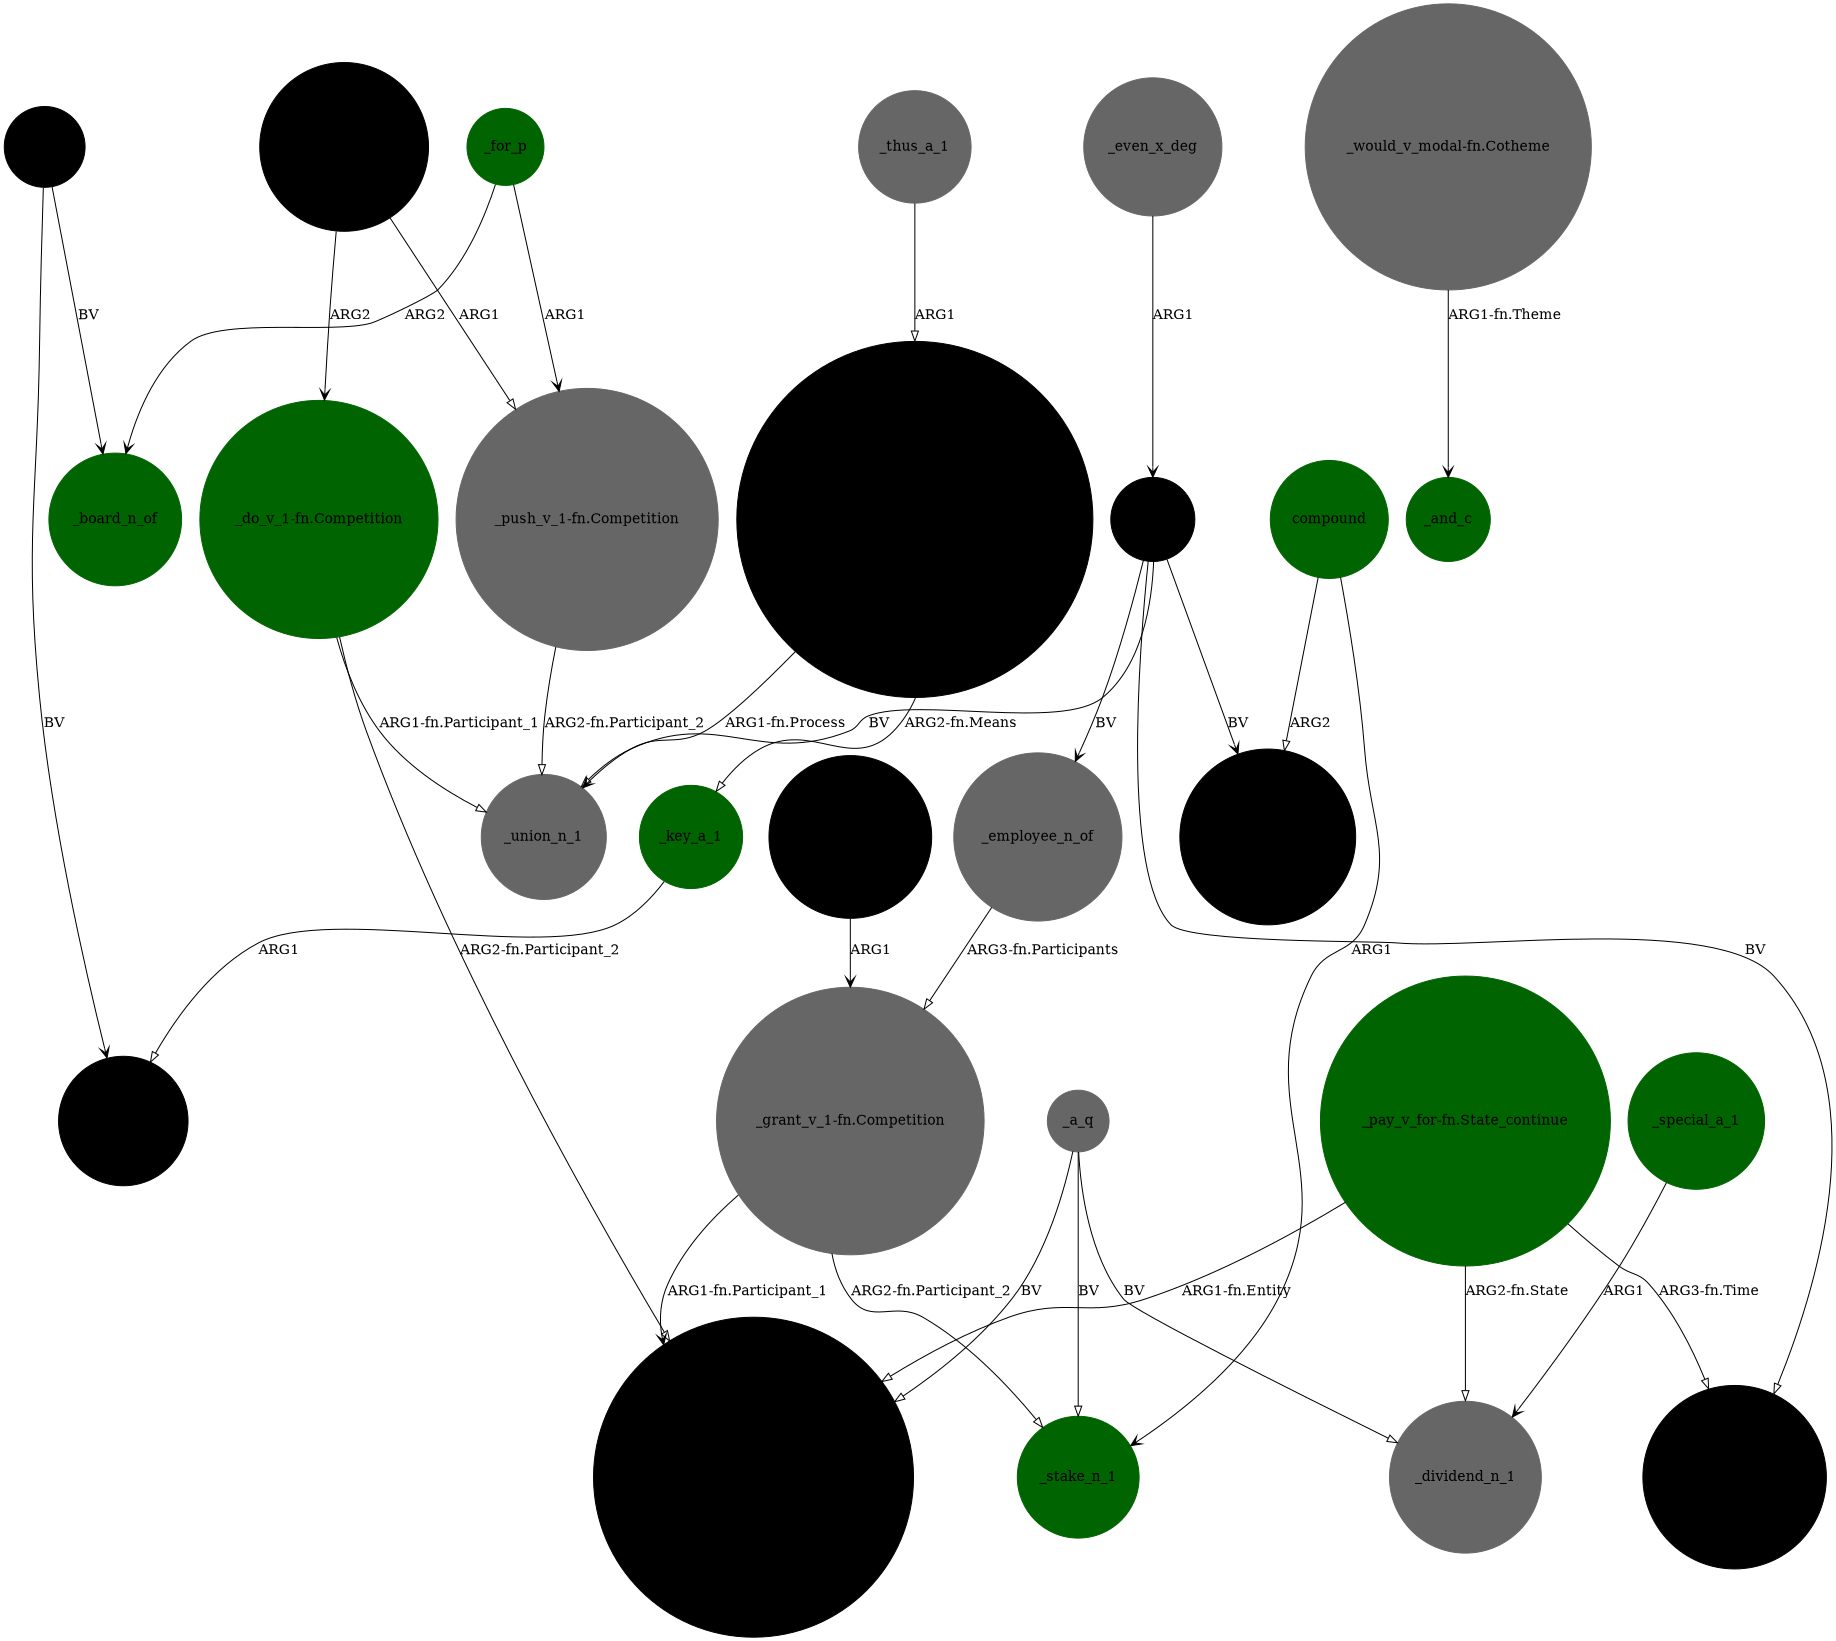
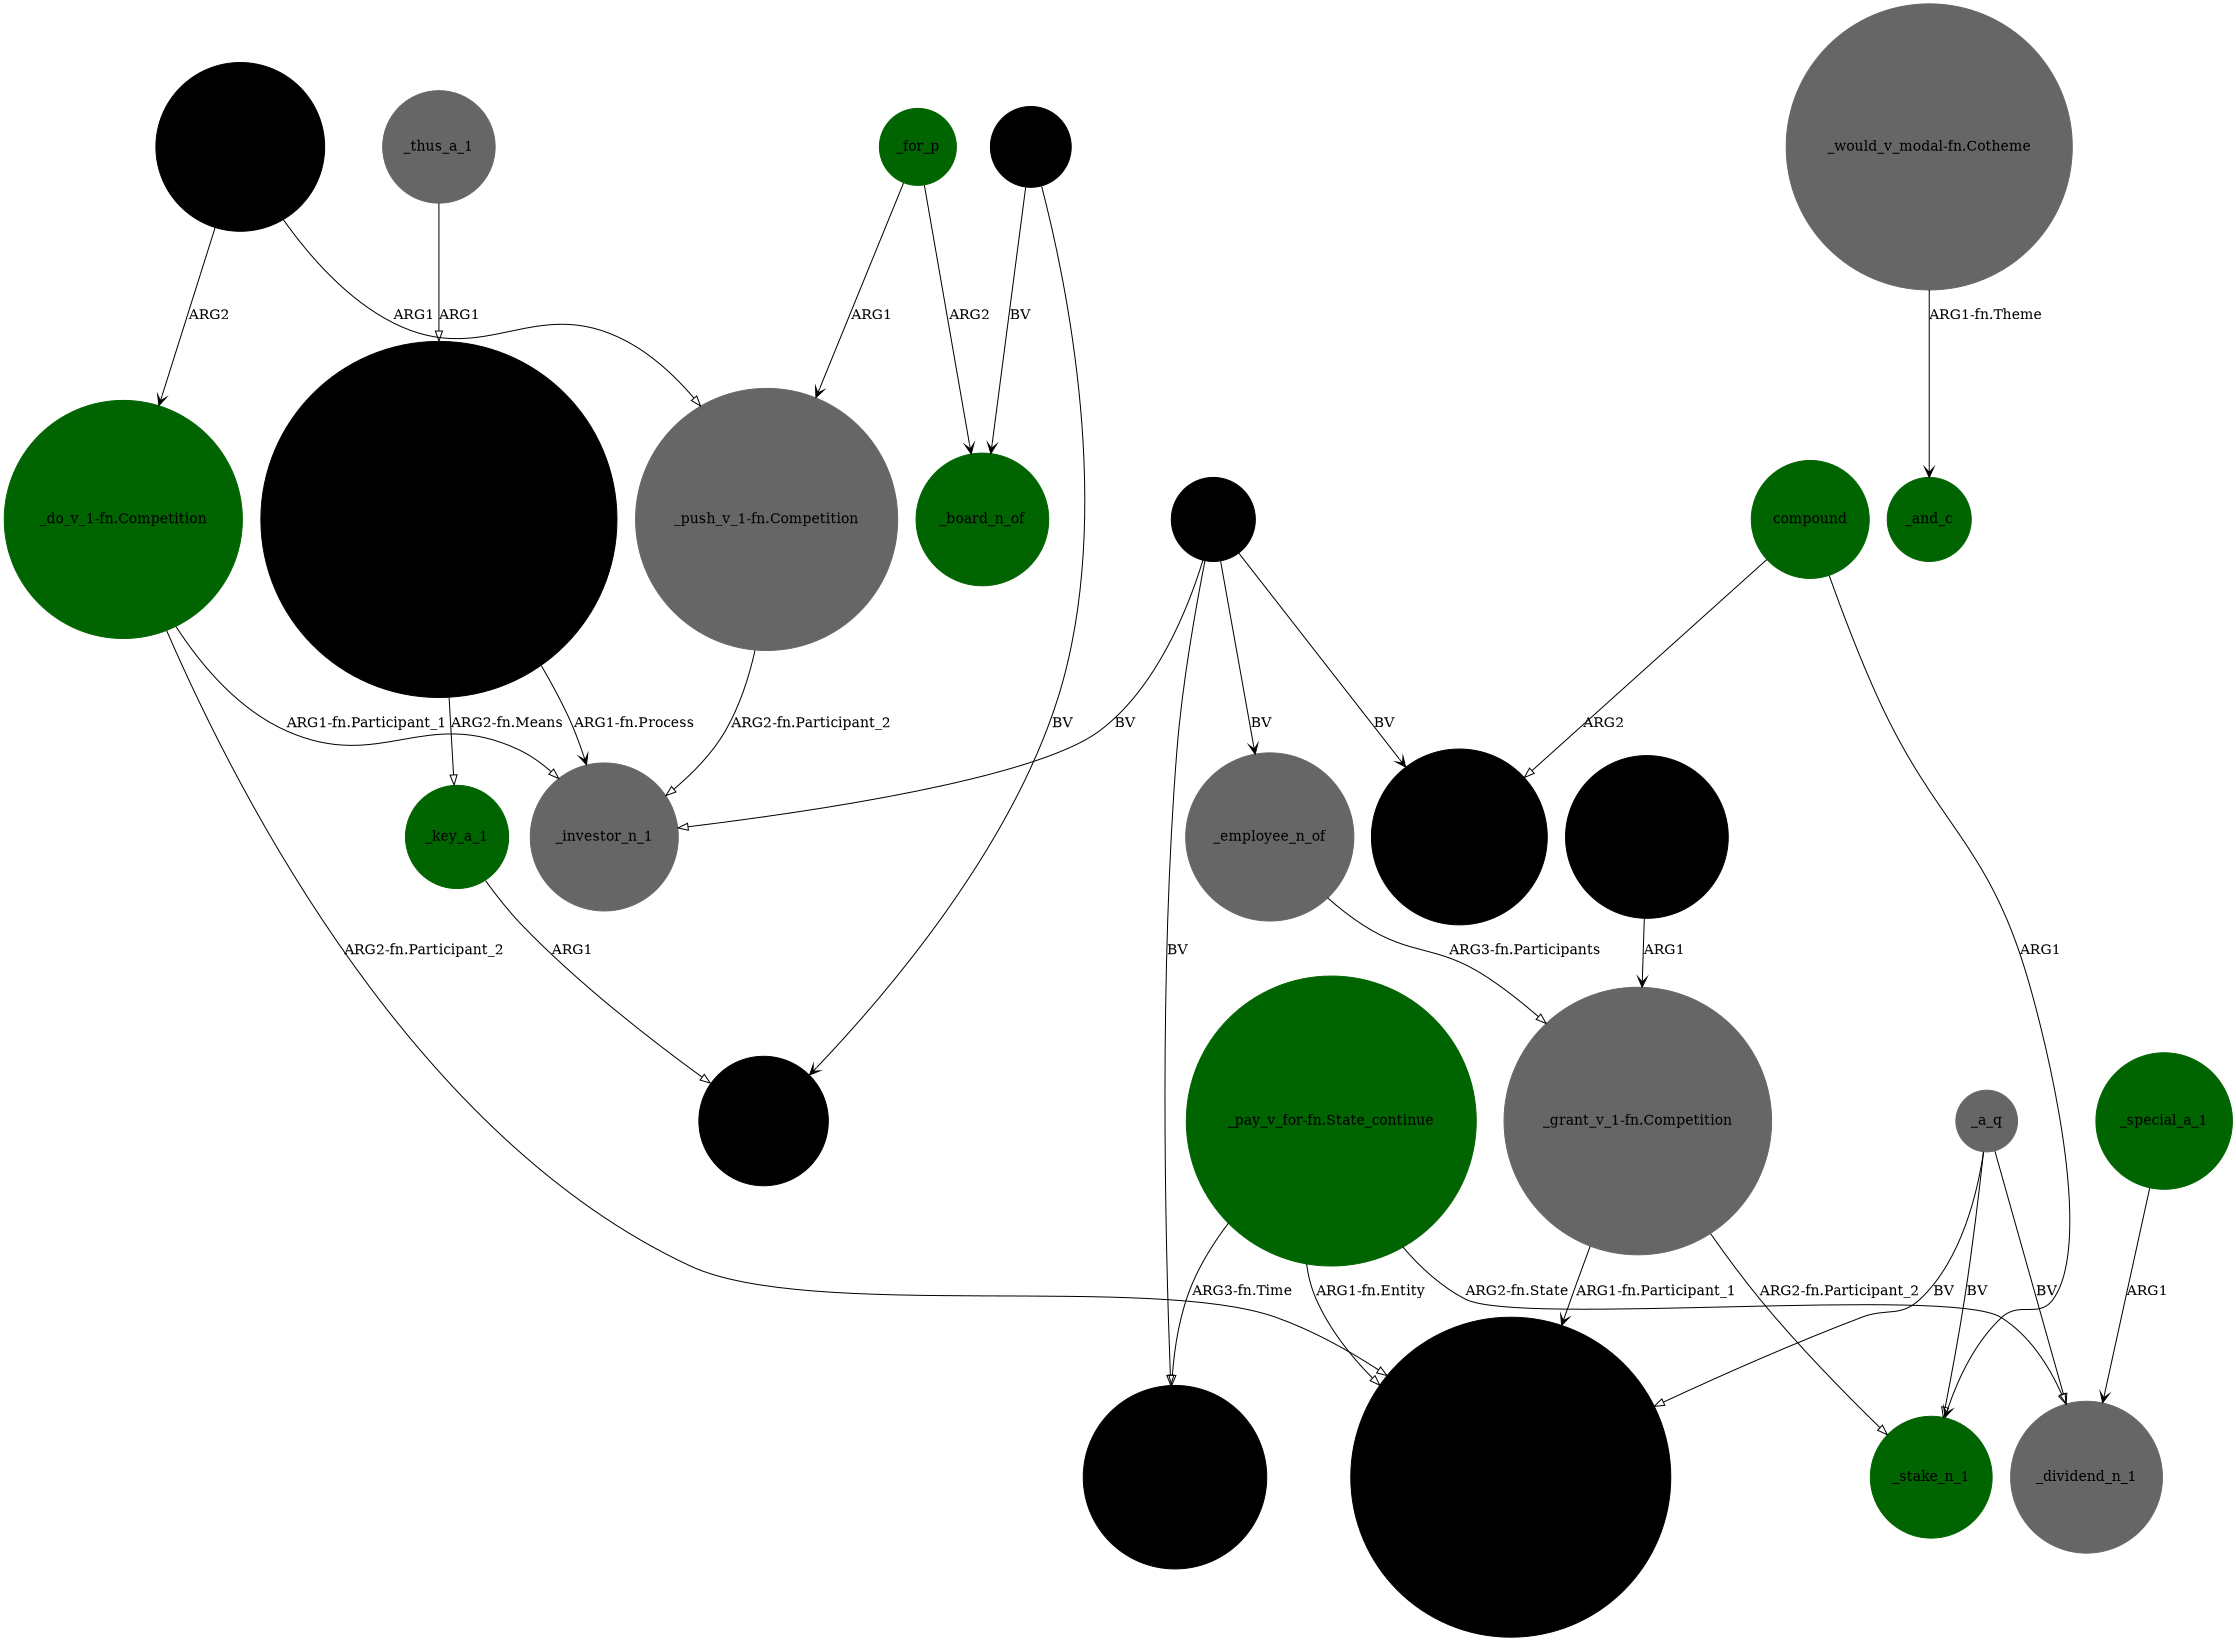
node "_even_x_deg": removed
node "_union_n_1": label "_union_n_1" -> "_investor_n_1"
